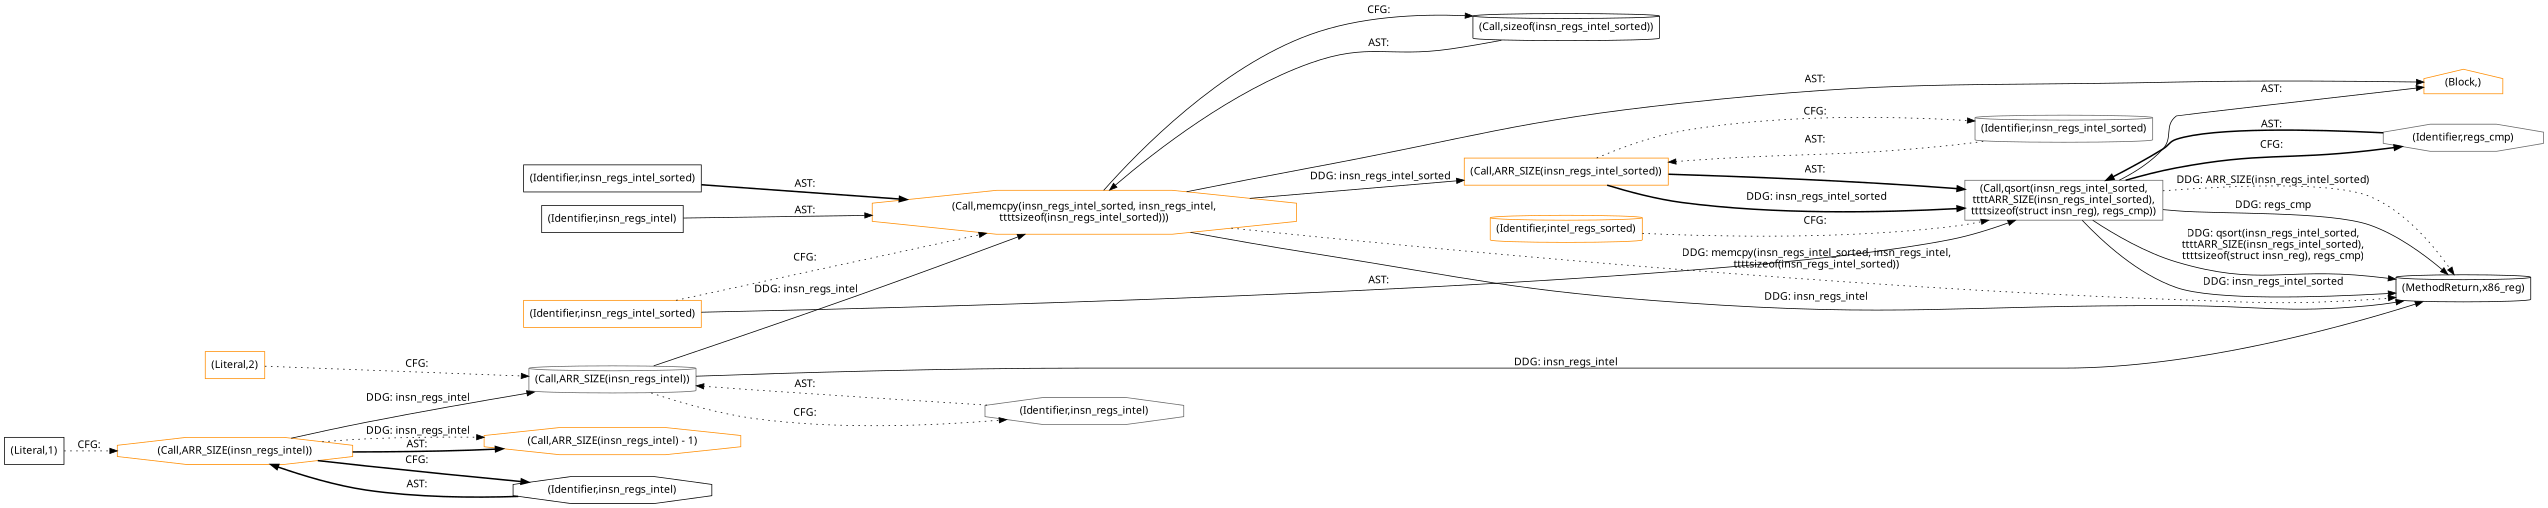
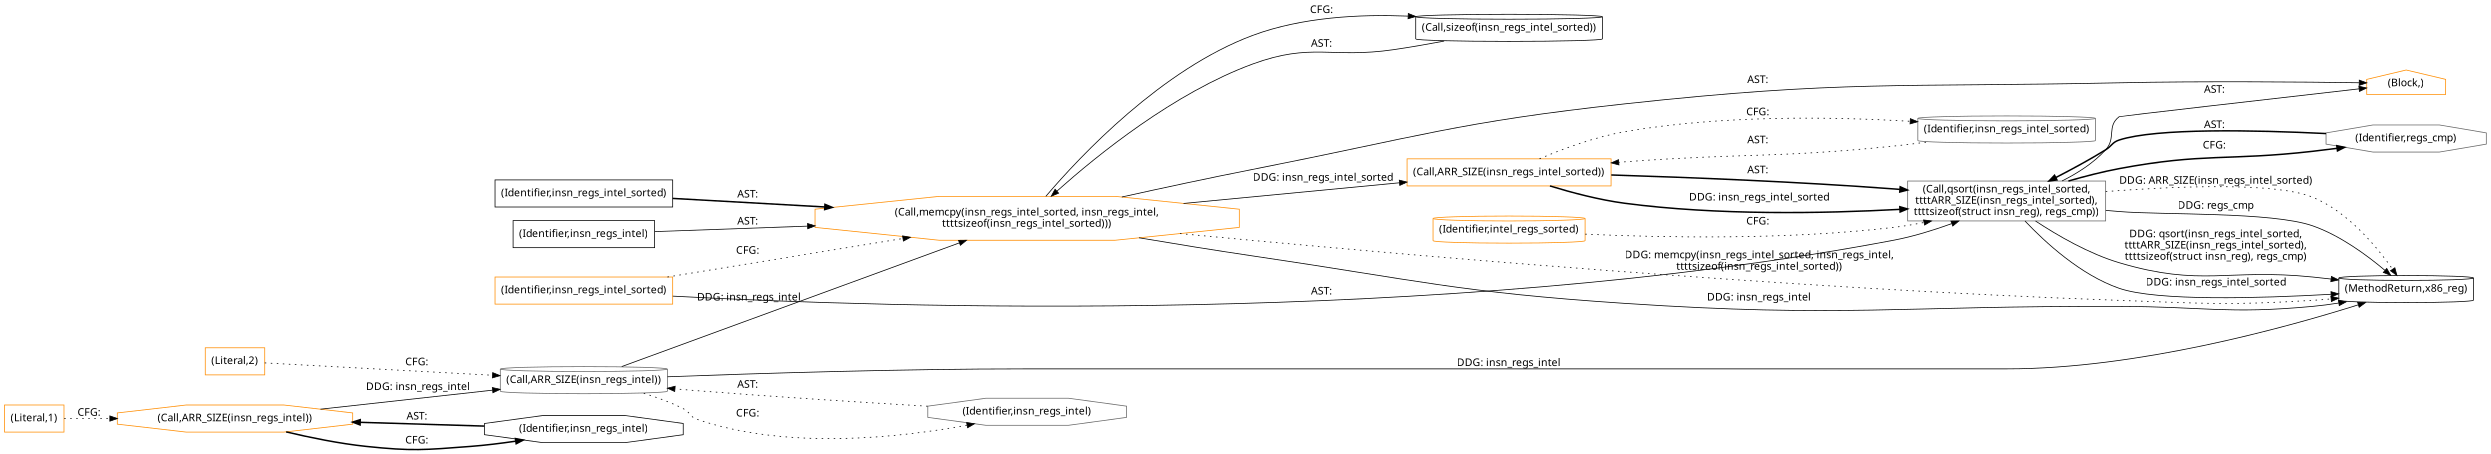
node "(Call,ARR_SIZE(insn_regs_intel) - 1)": removed
node "(Literal,1)": color black -> darkorange
